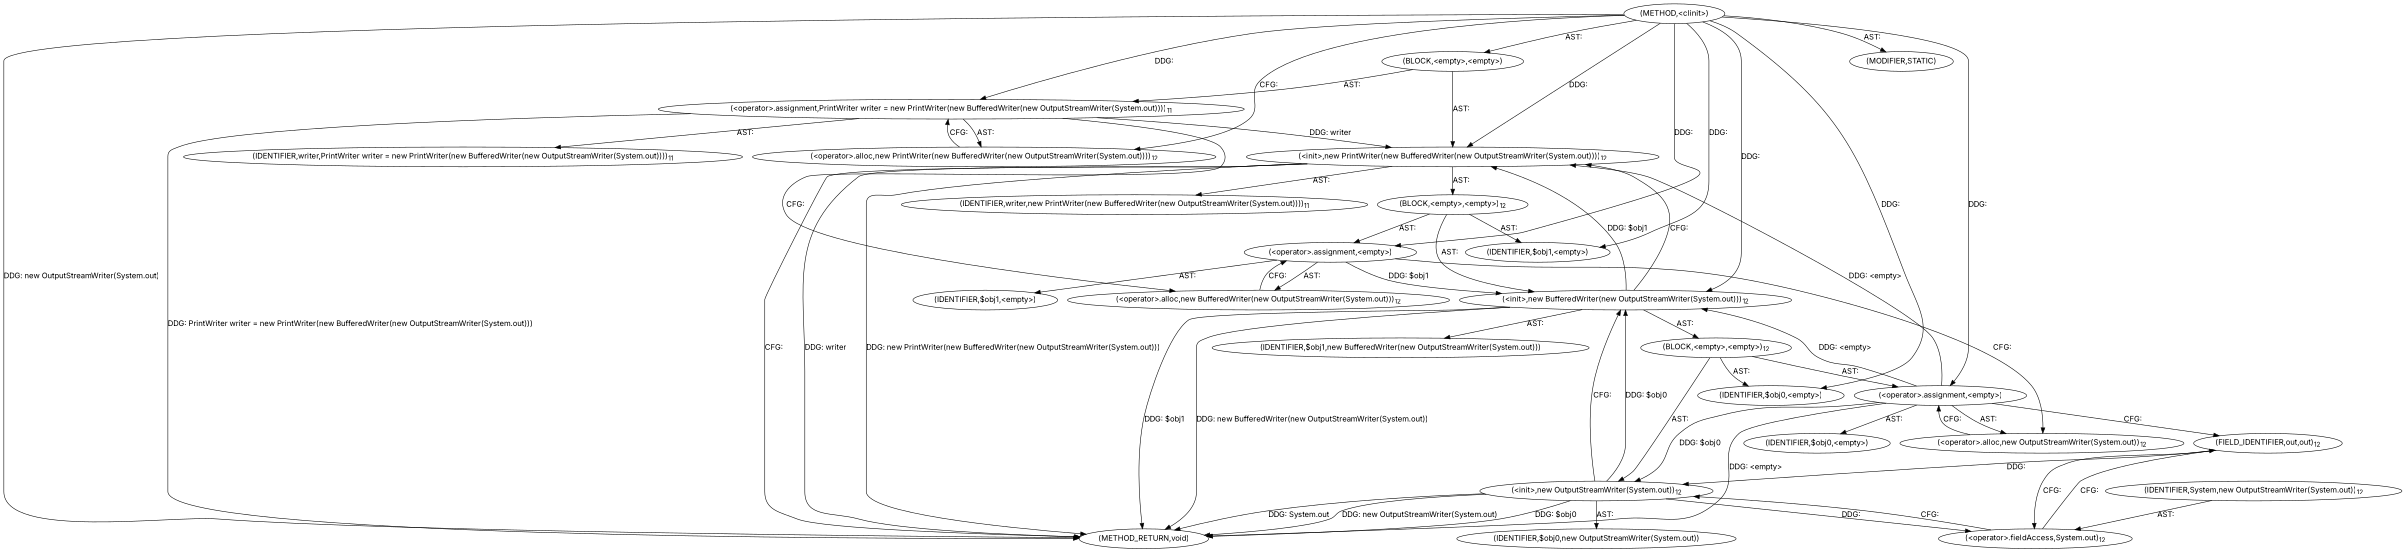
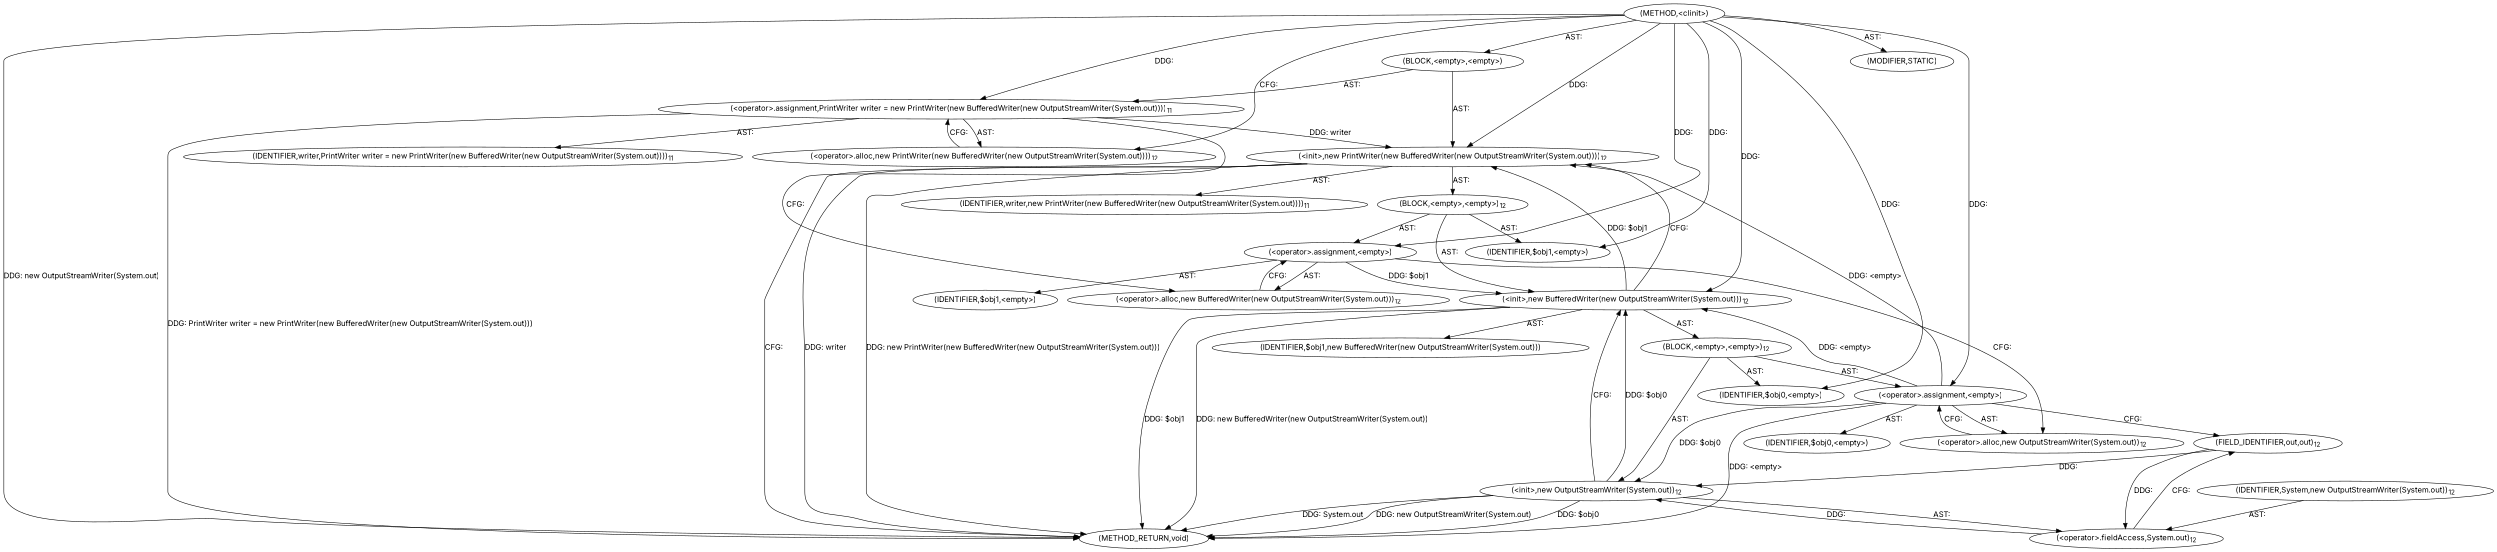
edge "(FIELD_IDENTIFIER,out,out)" -> "(<operator>.fieldAccess,System.out)": label "CFG: " -> "DDG: "
edge "(<init>,new OutputStreamWriter(System.out))" -> "(<operator>.fieldAccess,System.out)": label "DDG: " -> "AST: "
edge "(<operator>.fieldAccess,System.out)" -> "(<init>,new OutputStreamWriter(System.out))": label "CFG: " -> "DDG: "
node "(IDENTIFIER,$obj0,new OutputStreamWriter(System.out))": removed
